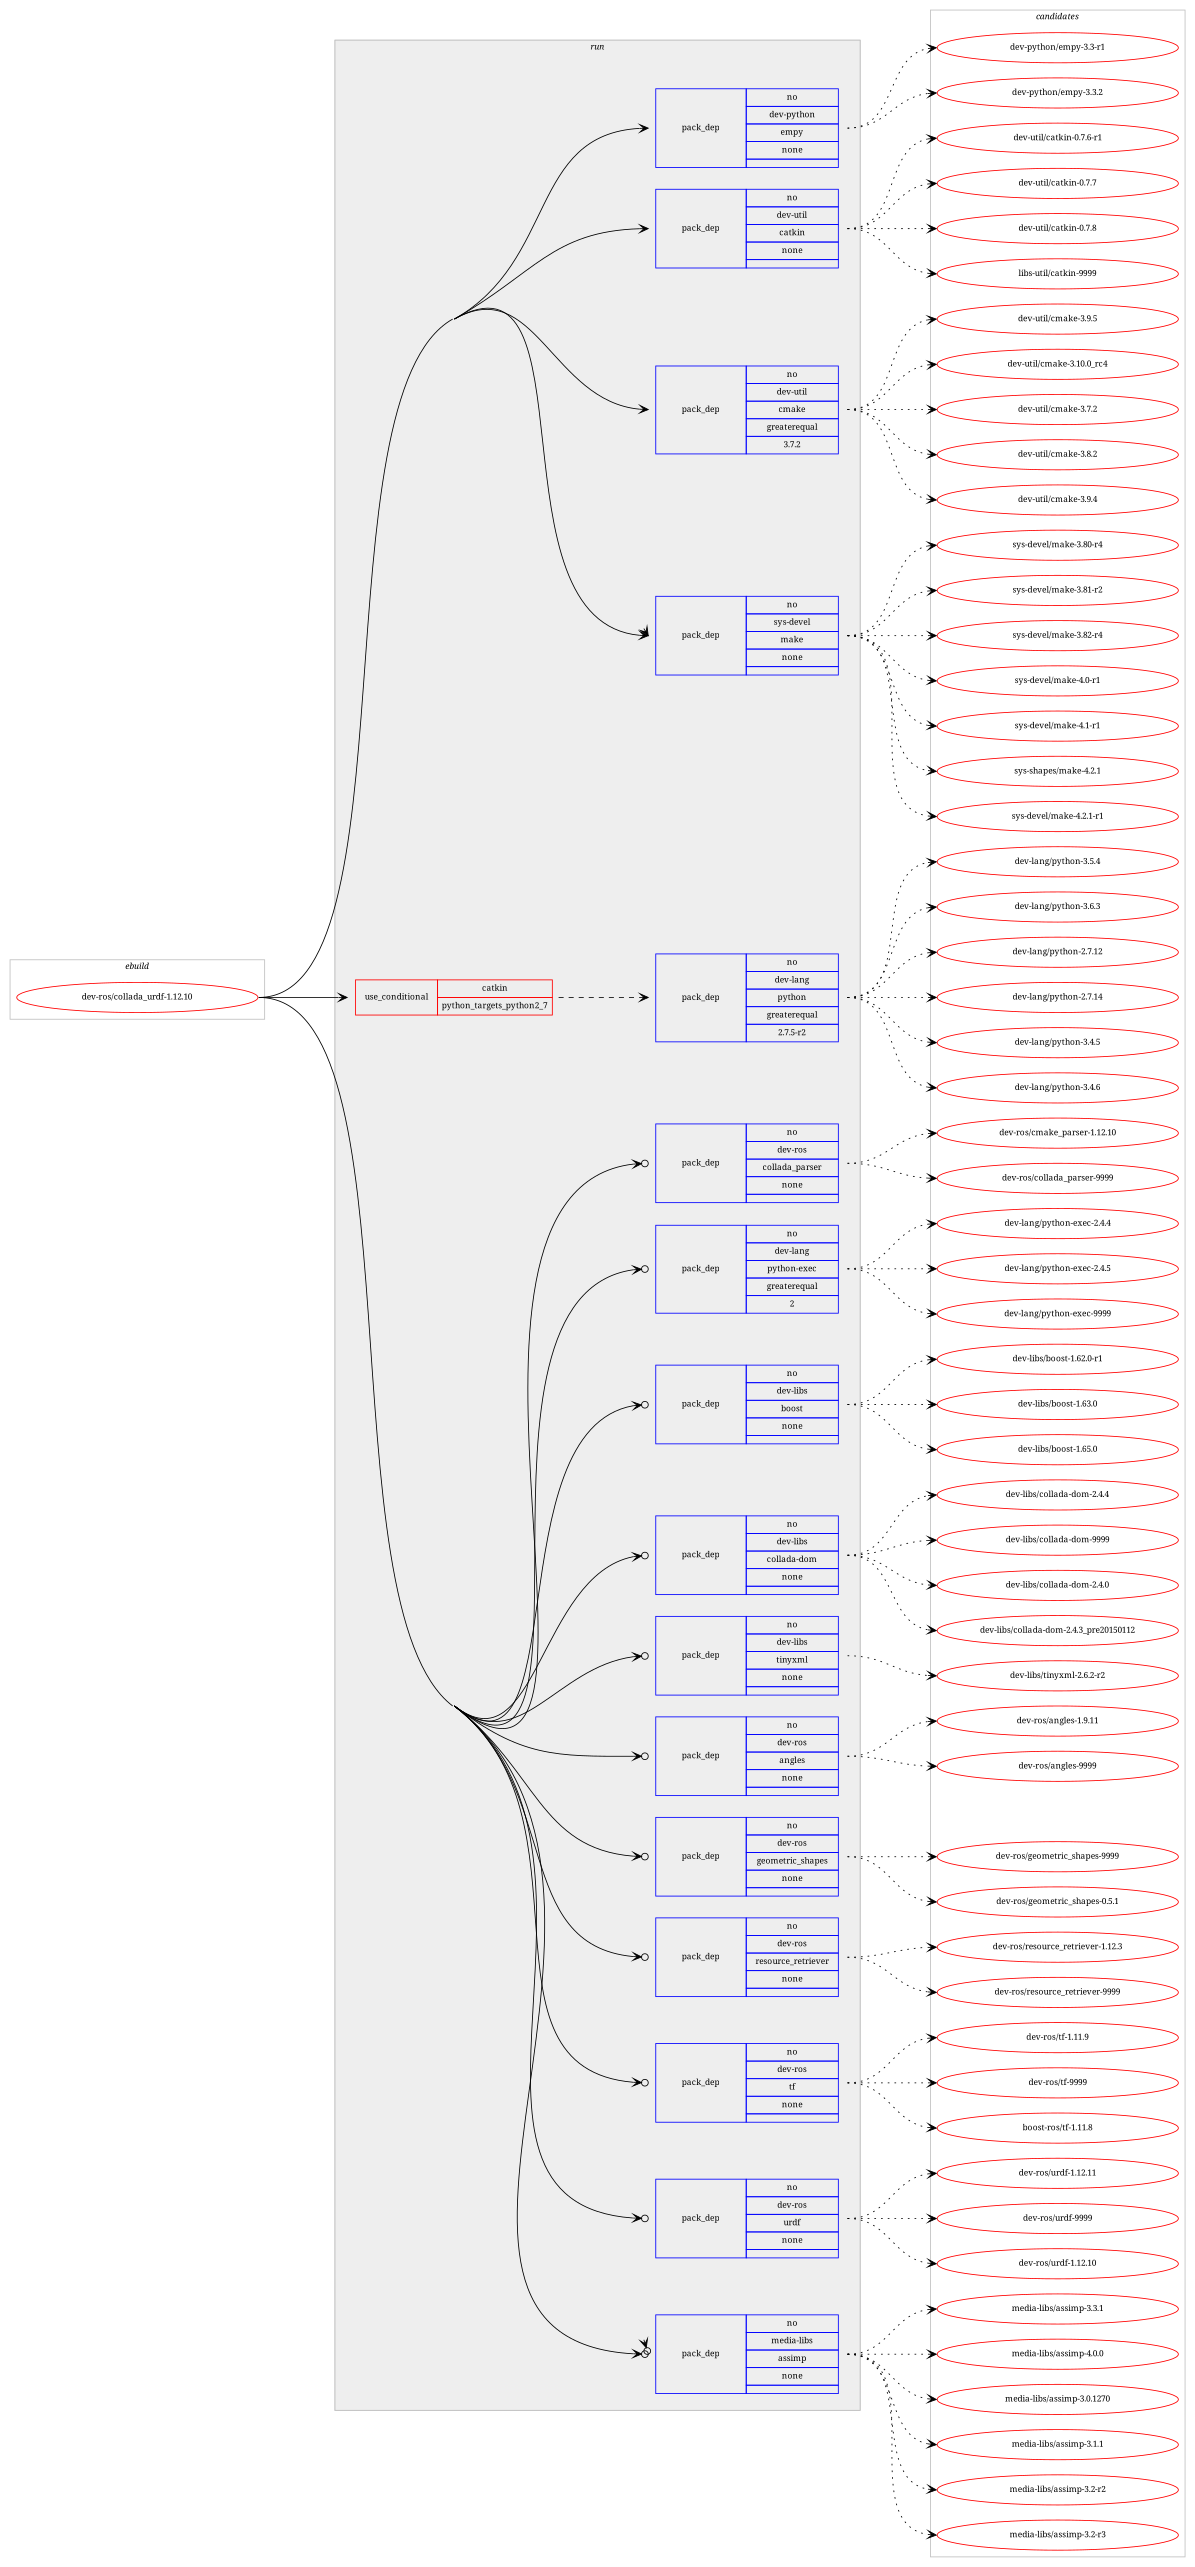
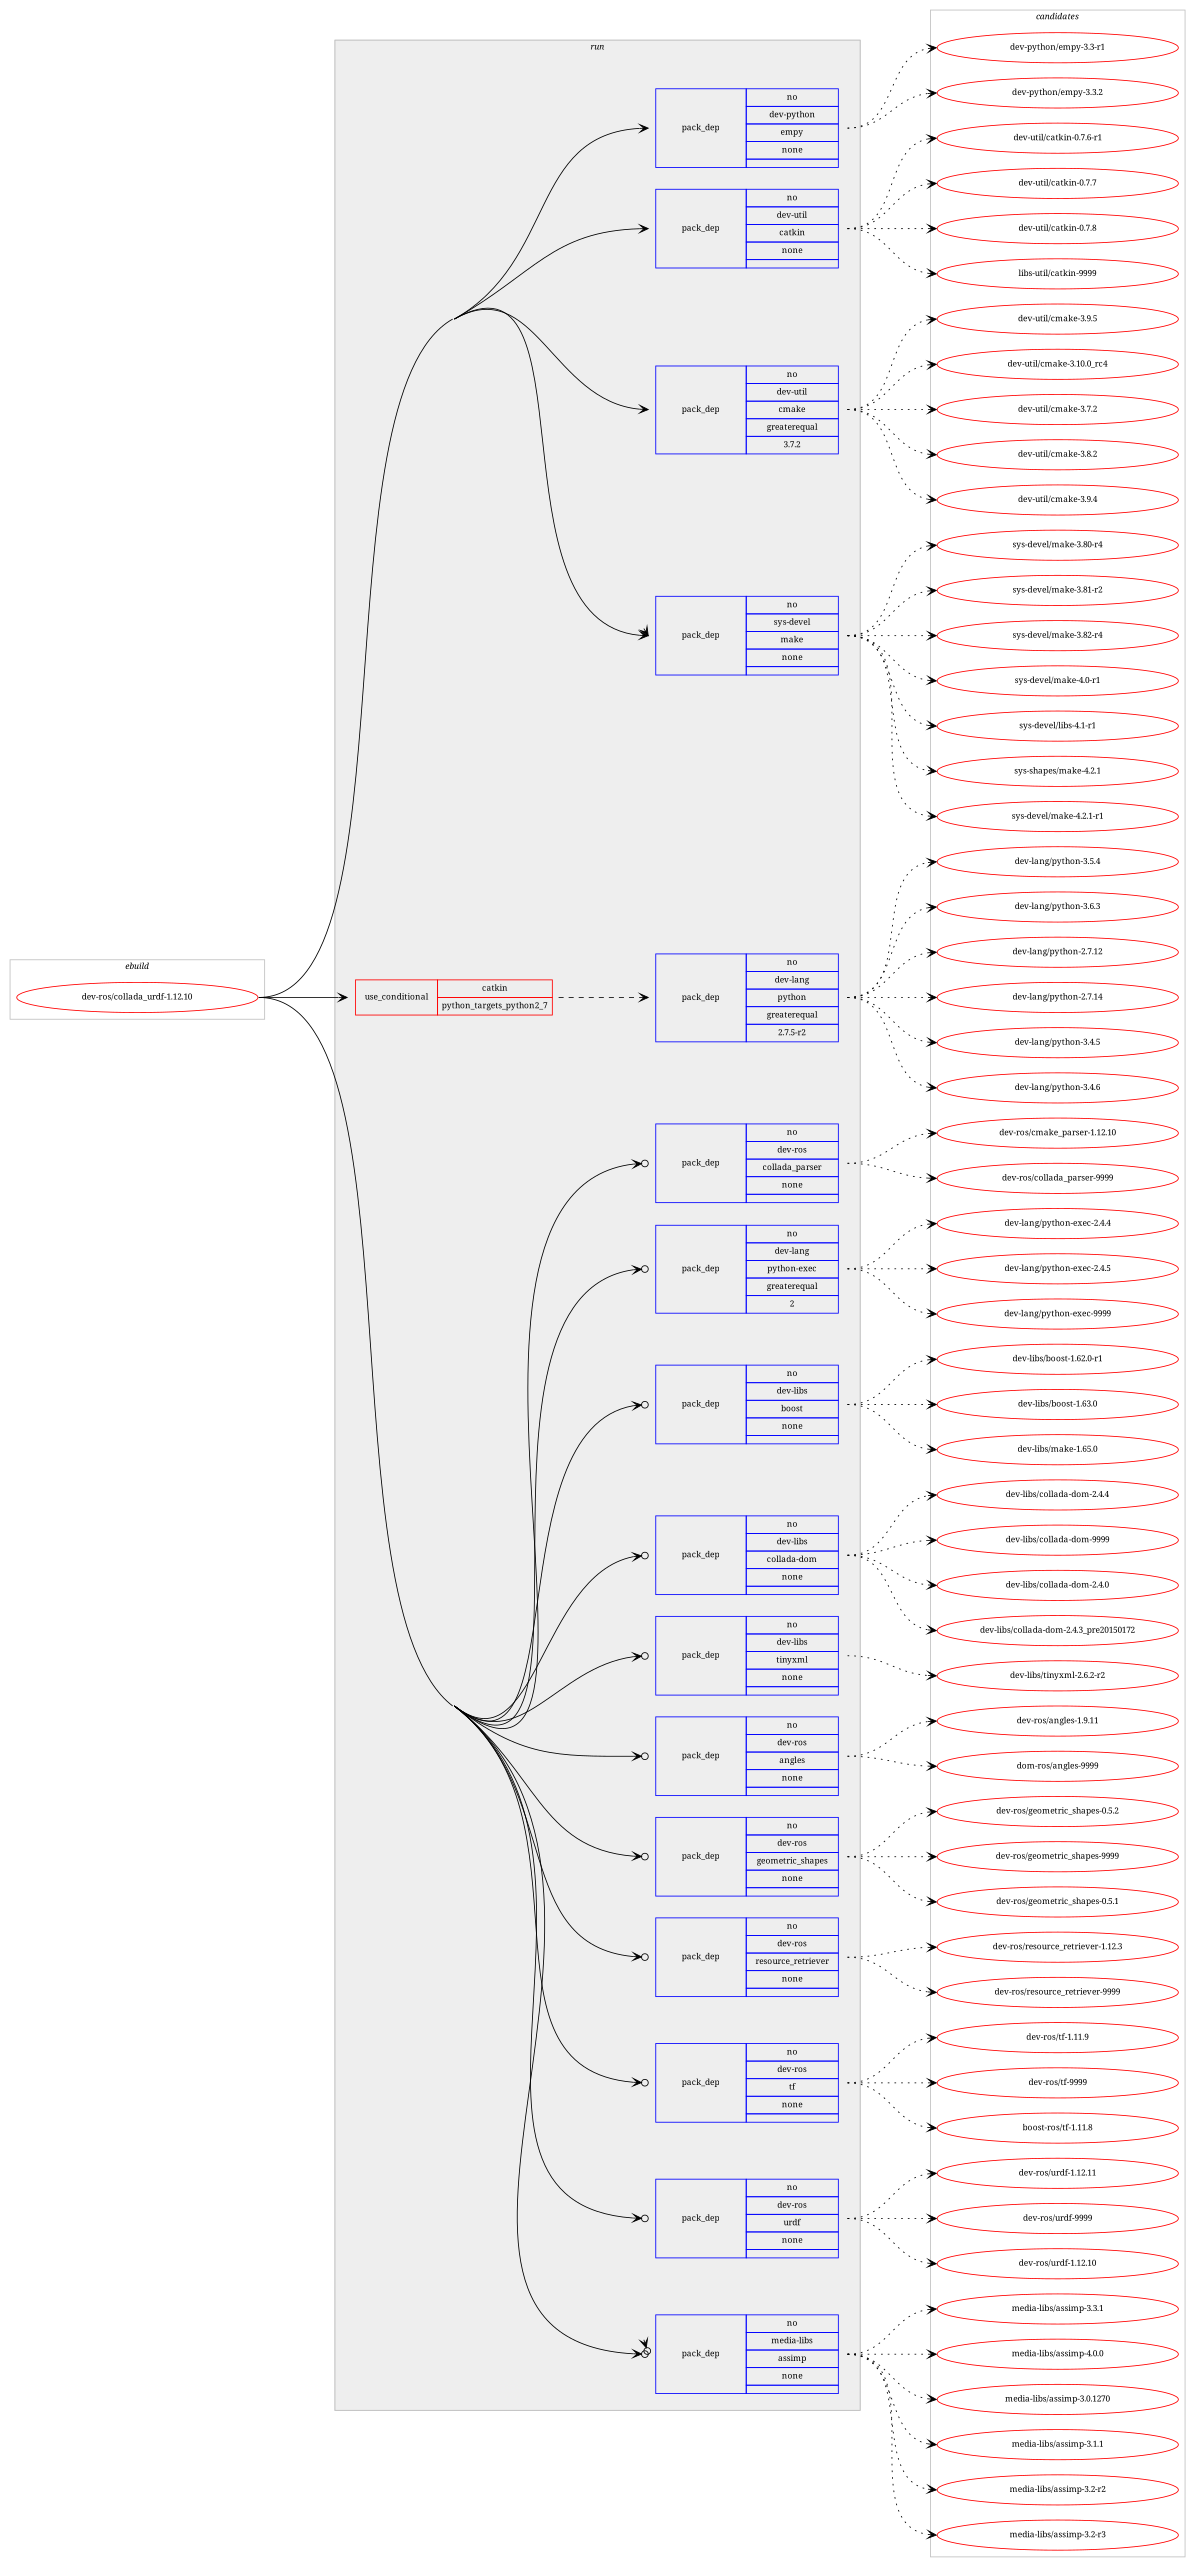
node "sys-devel/make-4.1-r1": label "sys-devel/make-4.1-r1" -> "sys-devel/libs-4.1-r1"
node "dev-libs/boost-1.65.0": label "dev-libs/boost-1.65.0" -> "dev-libs/make-1.65.0"
node "dev-libs/collada-dom-2.4.3_pre20150112": label "dev-libs/collada-dom-2.4.3_pre20150112" -> "dev-libs/collada-dom-2.4.3_pre20150172"
node "dev-ros/angles-9999": label "dev-ros/angles-9999" -> "dom-ros/angles-9999"
node "dev-ros/geometric_shapes-0.5.2": added
